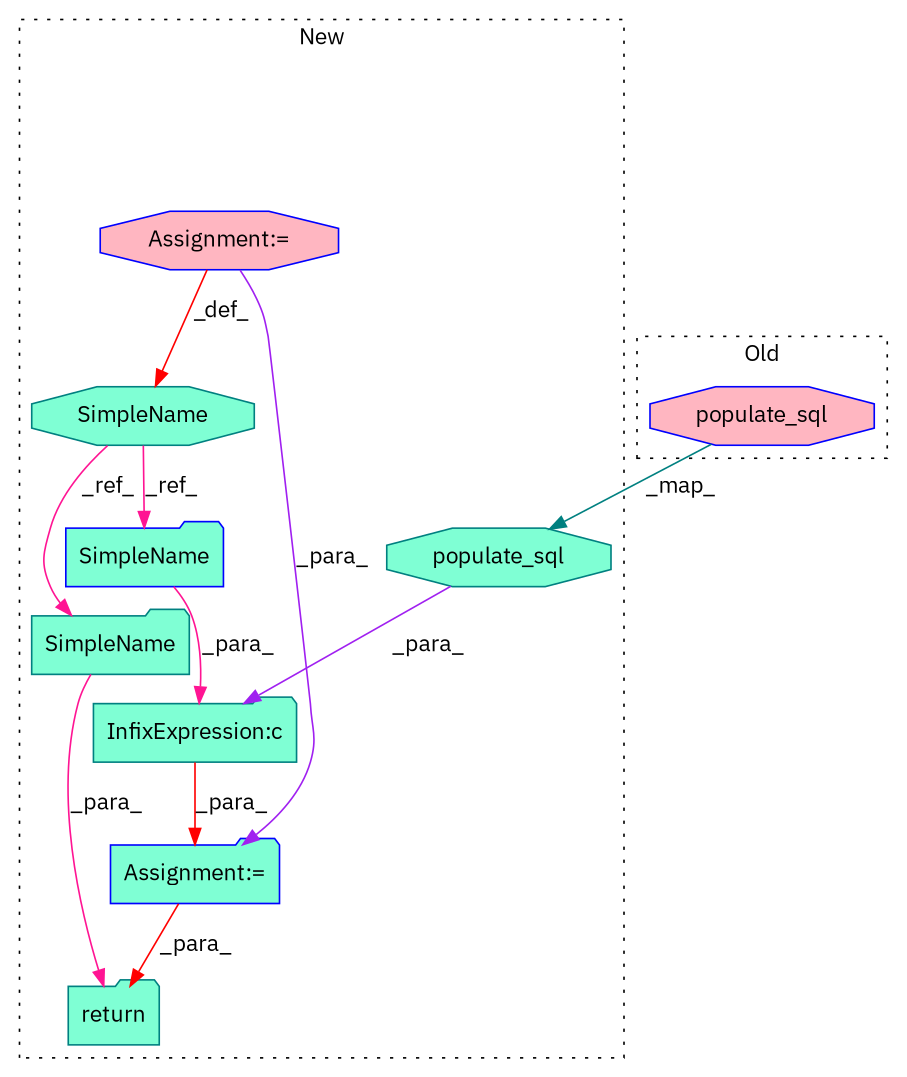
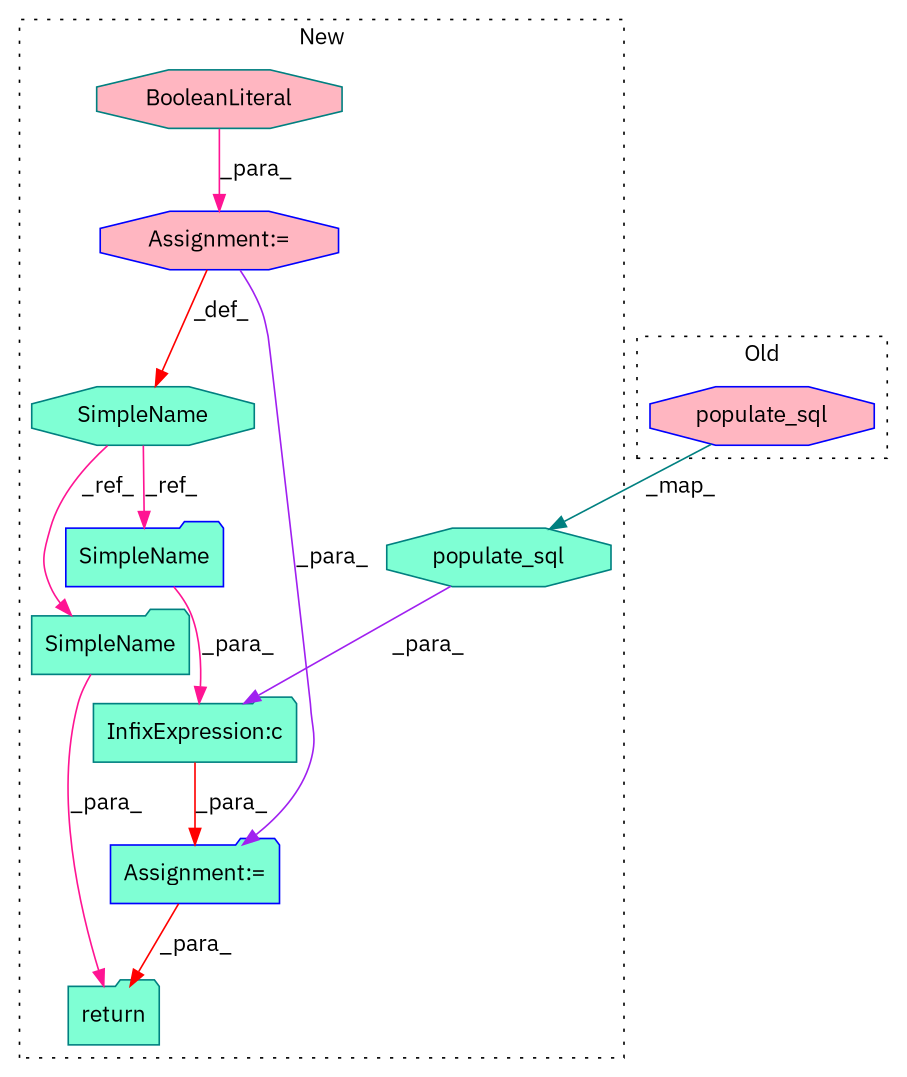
node "BooleanLiteral": added
